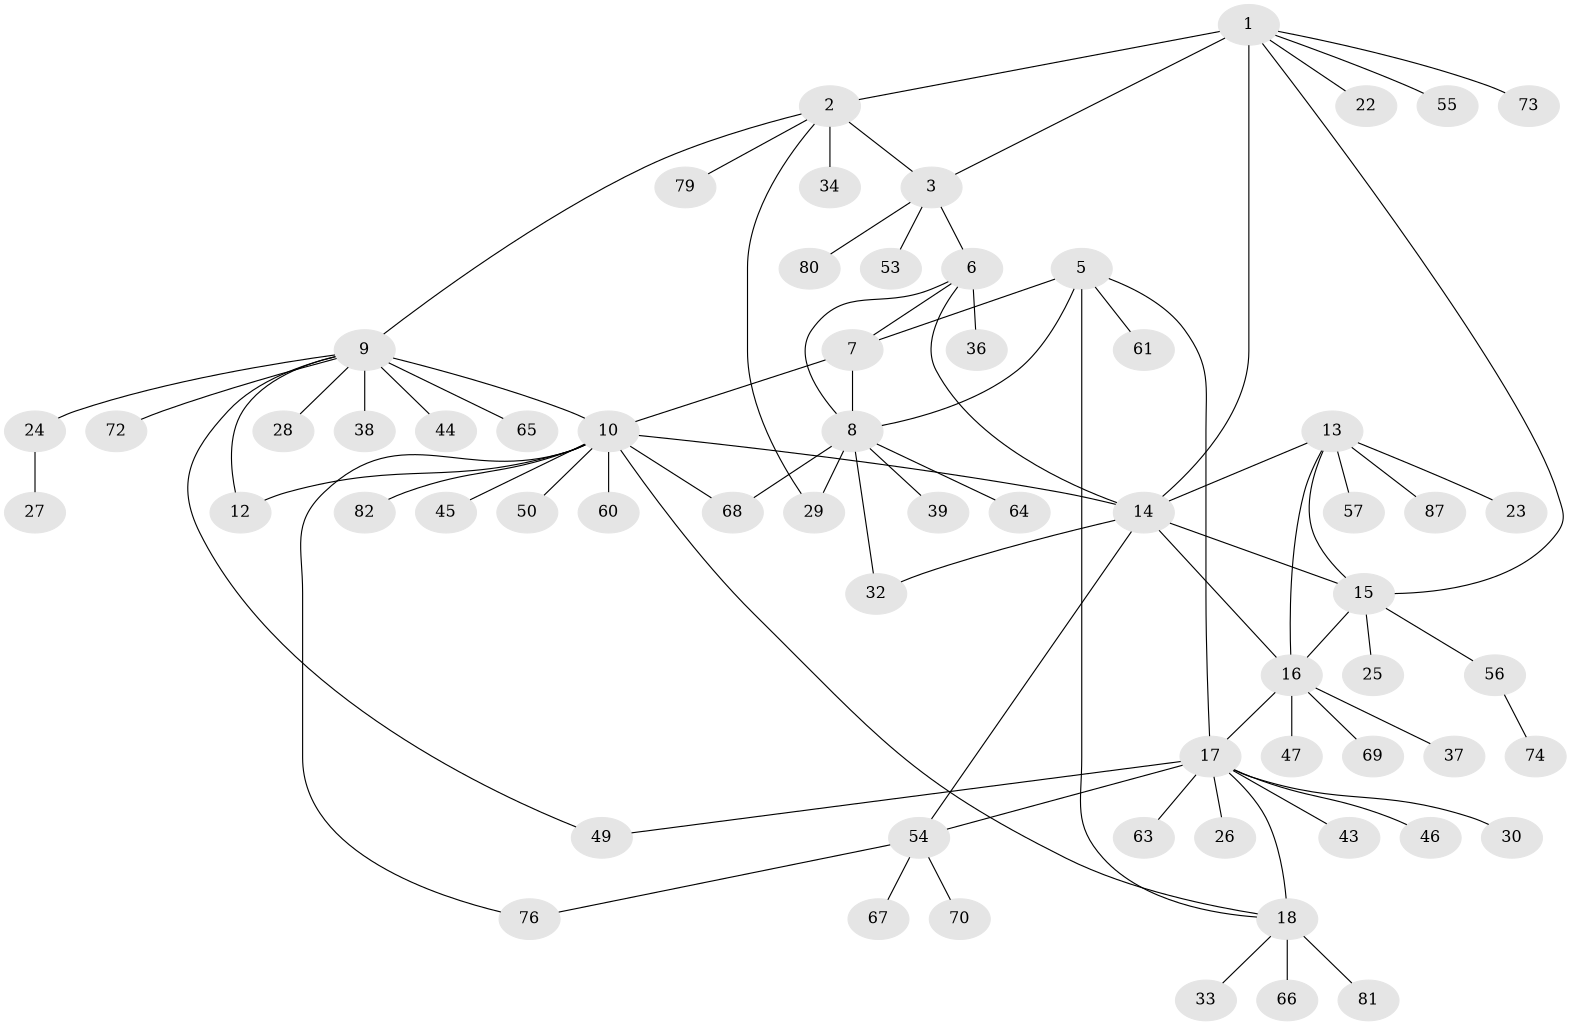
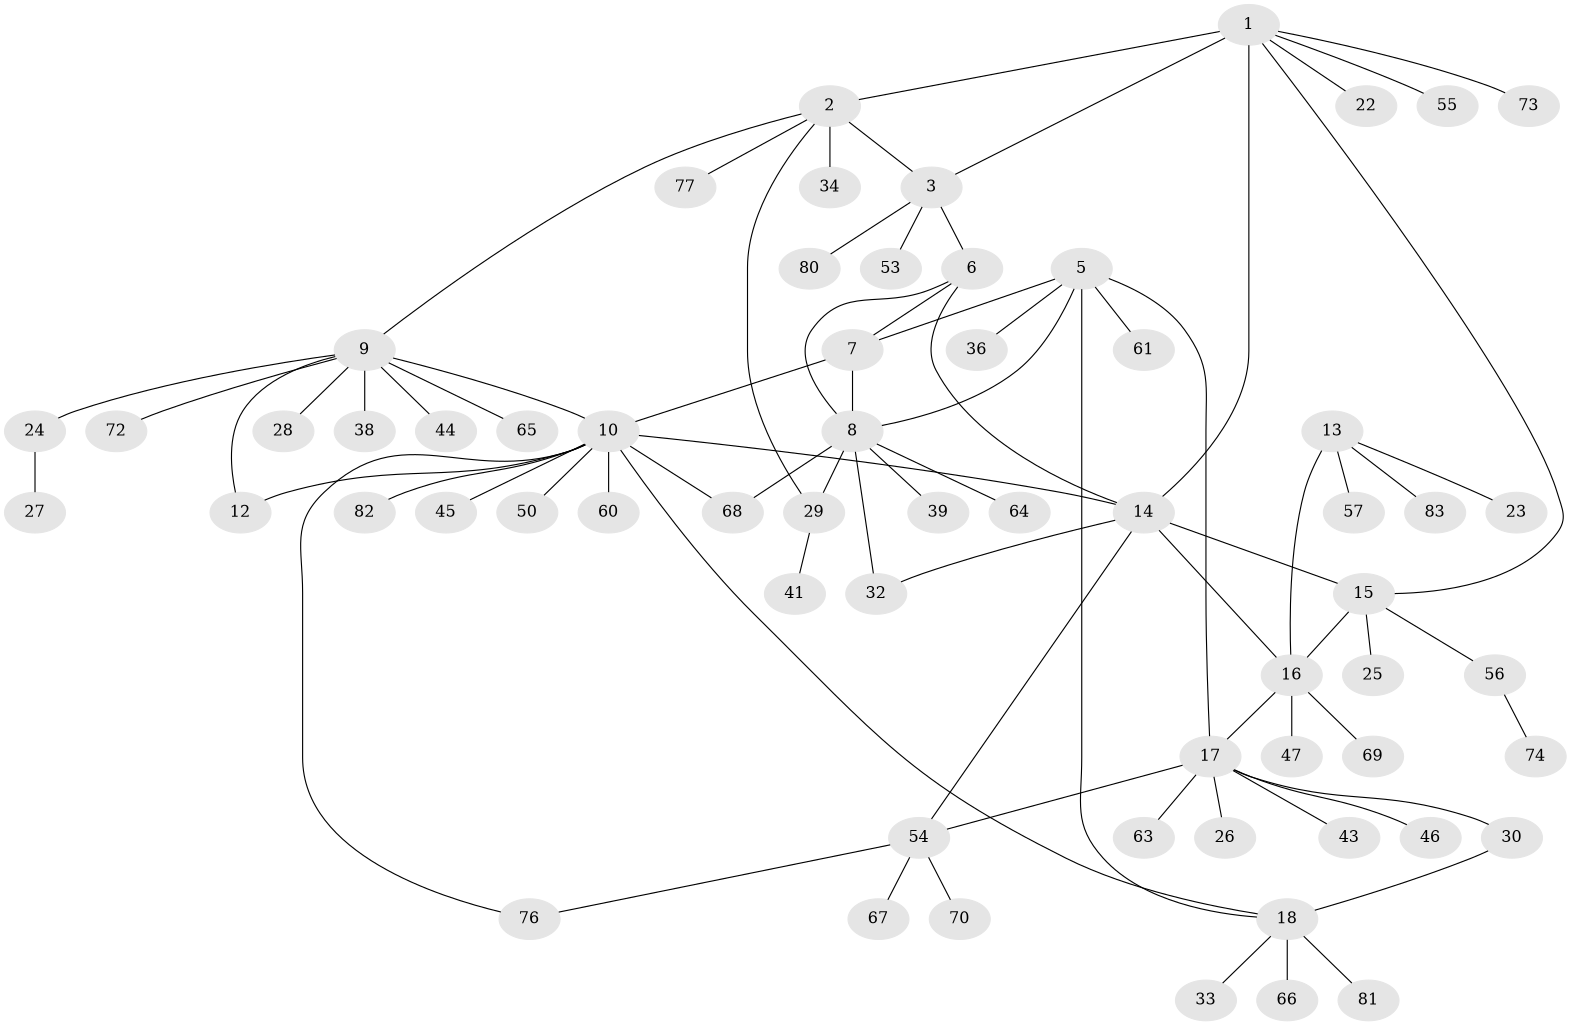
node "79": label "79" -> "77"
edge "6" -- "36": now "5" -- "36"
edge "13" -- "14": removed
node "87": label "87" -> "83"
edge "13" -- "15": removed
node "41": added
node "37": removed
edge "17" -- "18": now "30" -- "18"
node "49": removed
